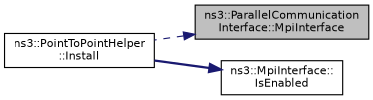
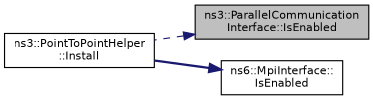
node "ns3::ParallelCommunication Interface::MpiInterface": label "ns3::ParallelCommunication Interface::MpiInterface" -> "ns3::ParallelCommunication Interface::IsEnabled"
node "ns3::MpiInterface:: IsEnabled": label "ns3::MpiInterface:: IsEnabled" -> "ns6::MpiInterface:: IsEnabled"
